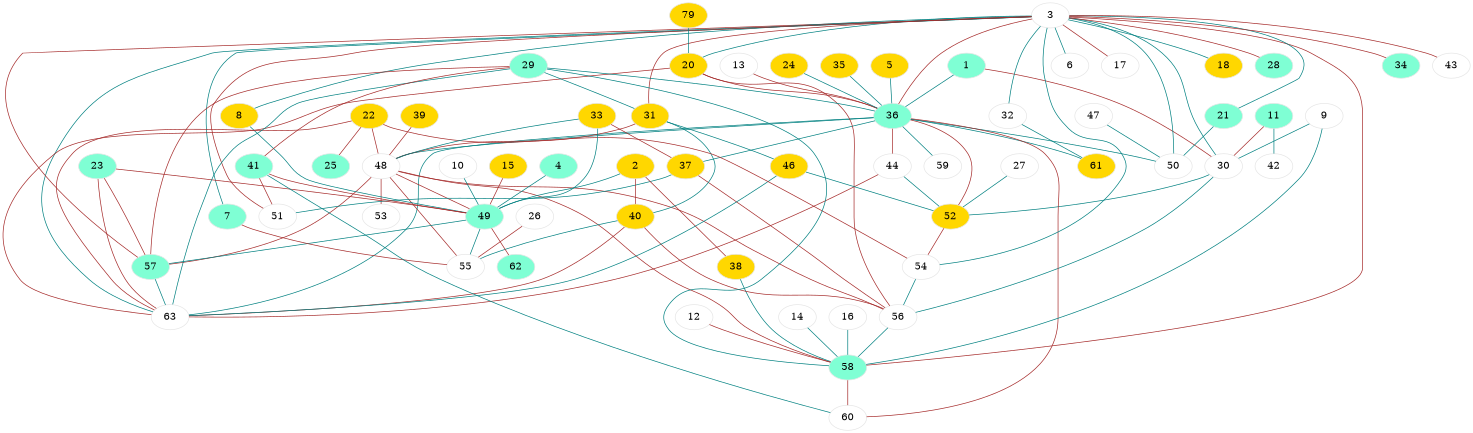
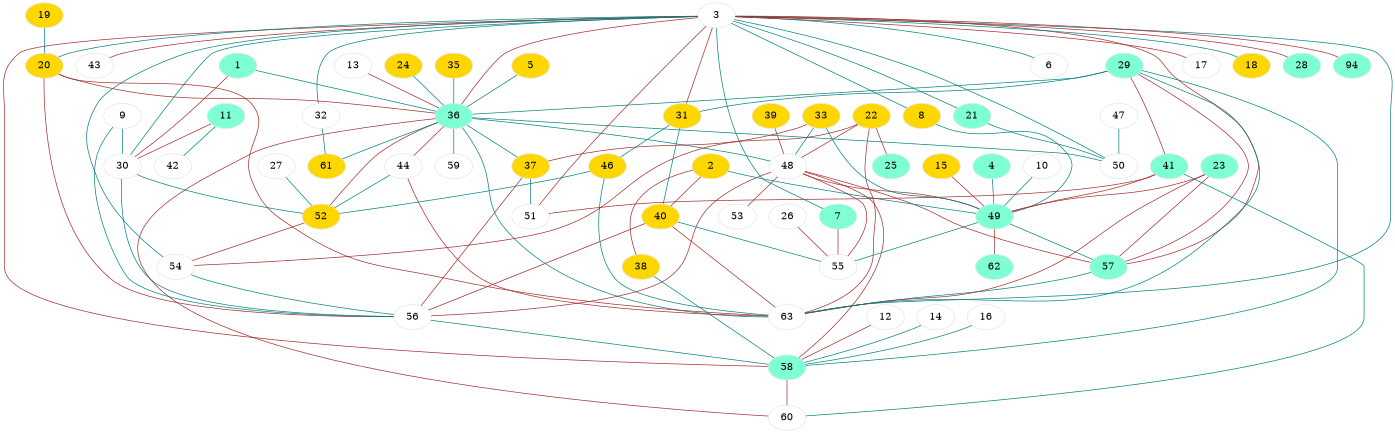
node "79": label "79" -> "19"
node "34": label "34" -> "94"
edge "31" -- "48": removed
edge "9" -- "58": now "9" -- "56"
